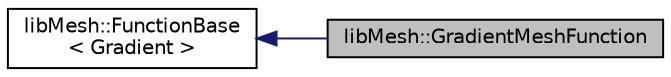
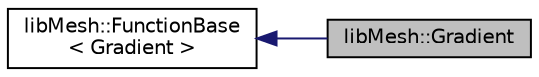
node "libMesh::GradientMeshFunction": label "libMesh::GradientMeshFunction" -> "libMesh::Gradient"
